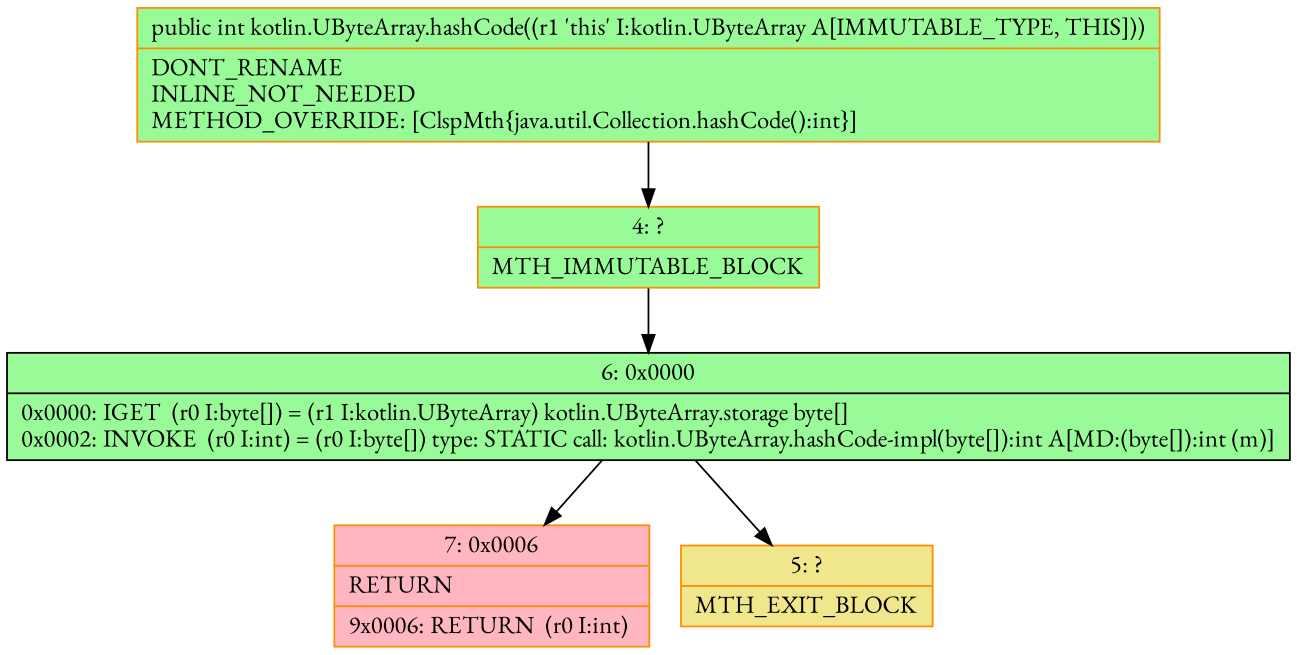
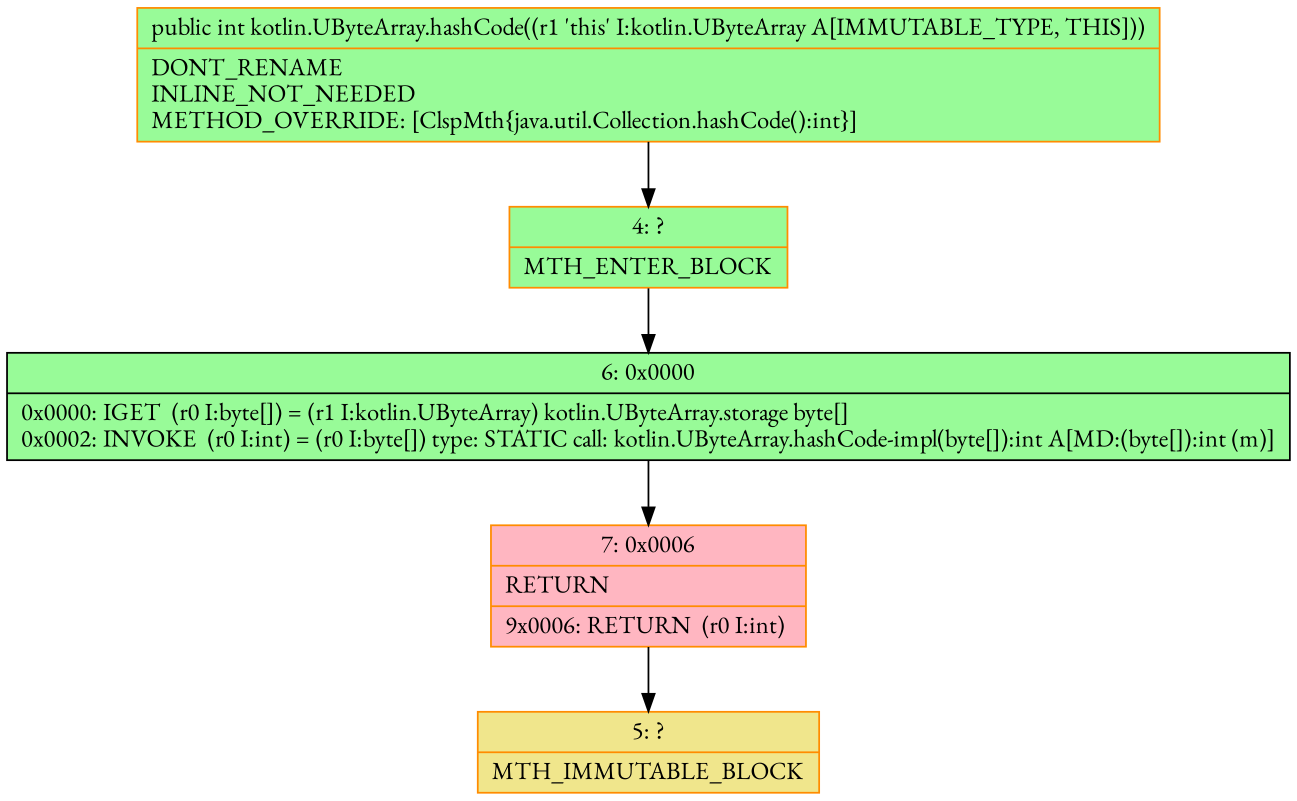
node "4: ?": text "MTH_IMMUTABLE_BLOCK" -> "MTH_ENTER_BLOCK"
edge "6: 0x0000" -> "5: ?": now "7: 0x0006" -> "5: ?"
node "5: ?": text "MTH_EXIT_BLOCK" -> "MTH_IMMUTABLE_BLOCK"
